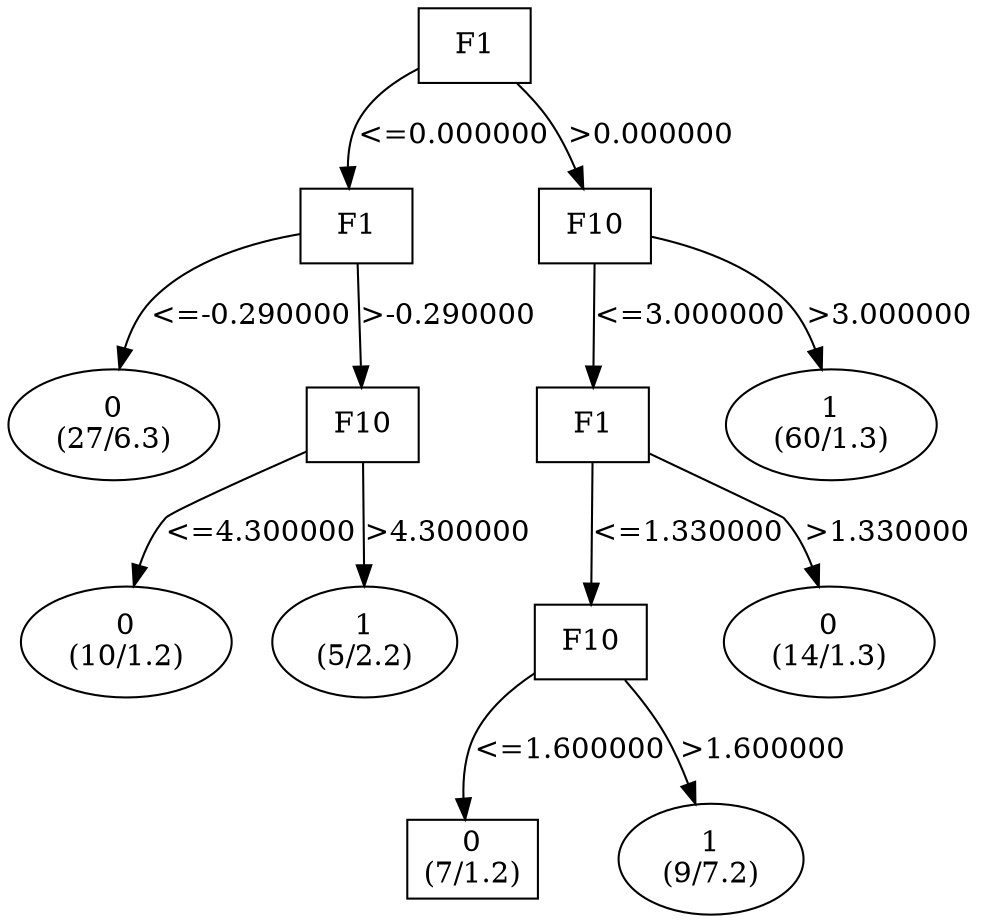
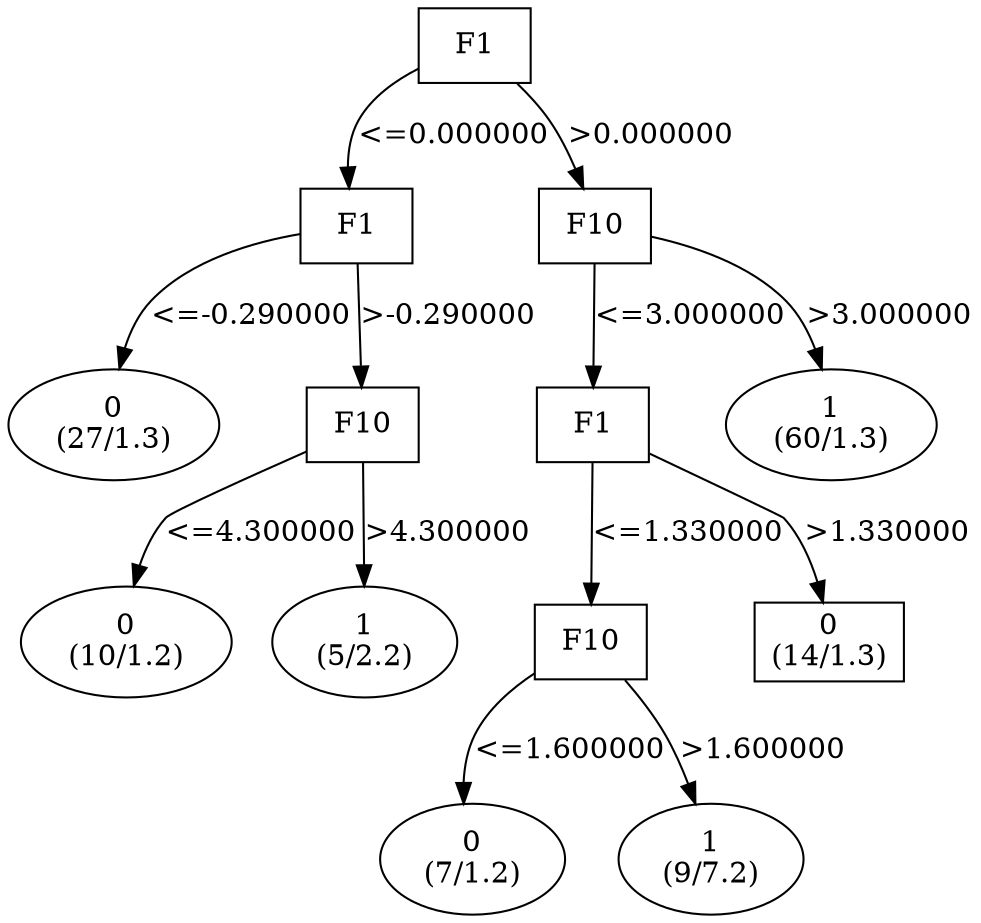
node "0 (27/6.3)": label "0 (27/6.3)" -> "0 (27/1.3)"
node "0 (14/1.3)": shape ellipse -> box
node "0 (7/1.2)": shape box -> ellipse
